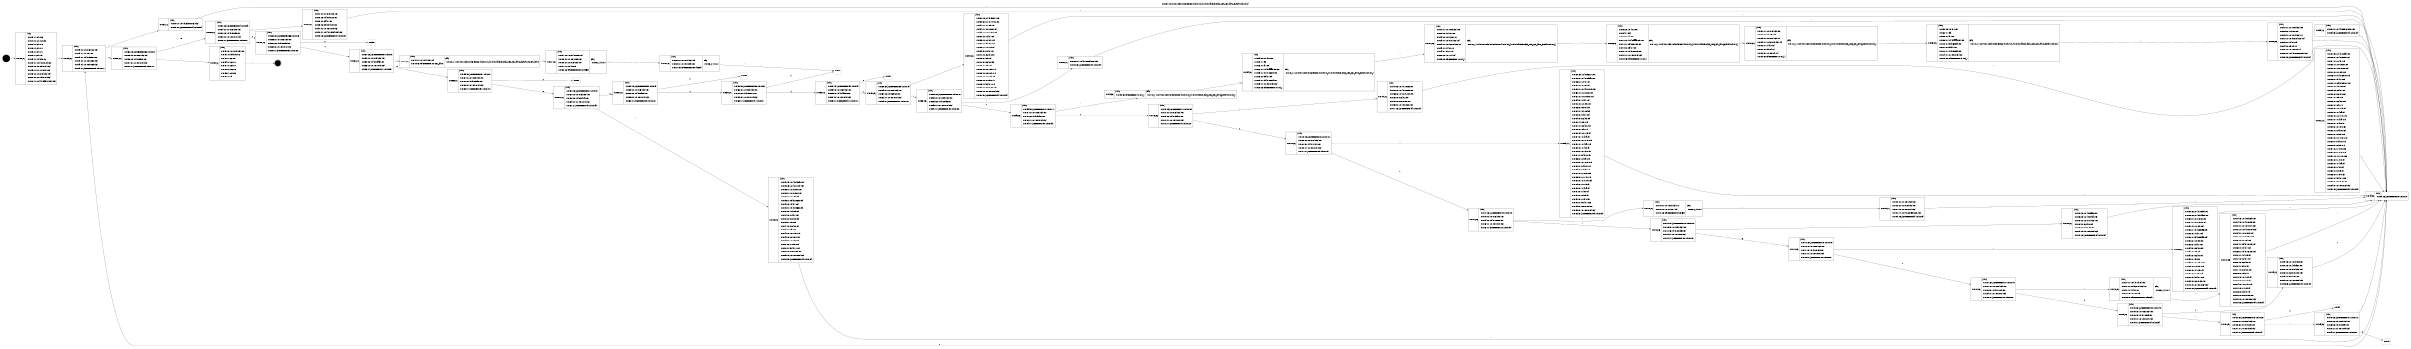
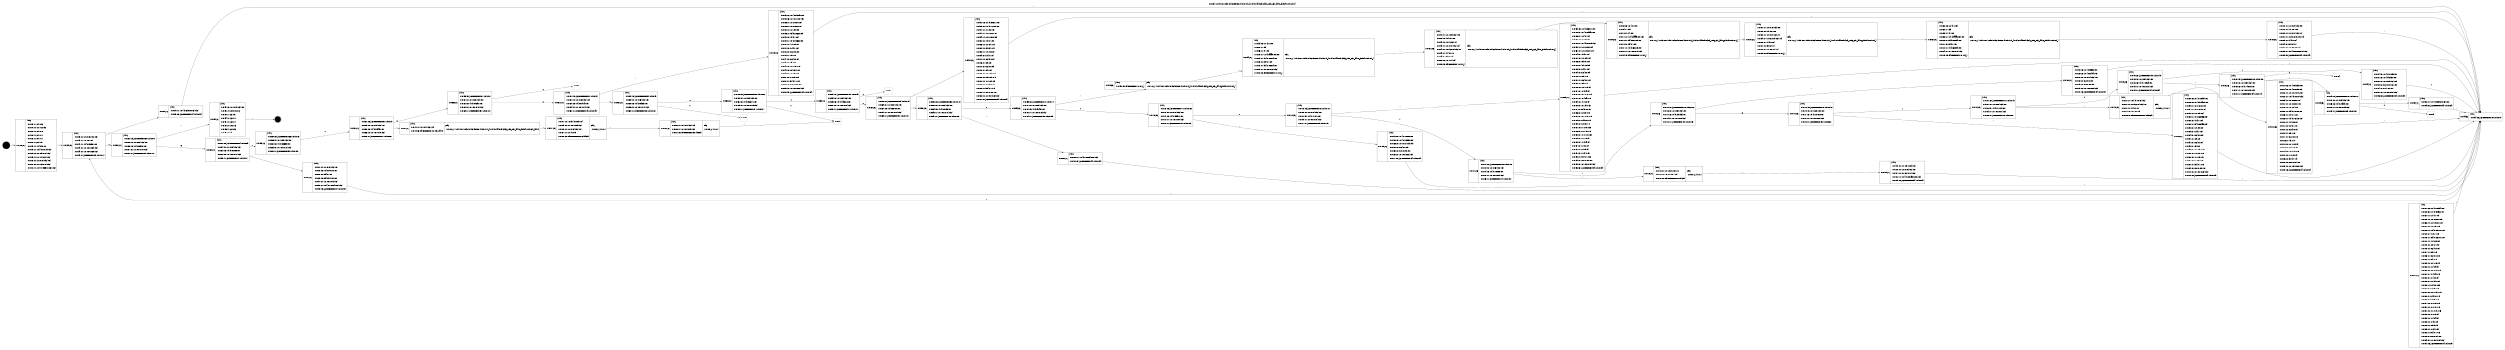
node "0x401d50": removed
edge "0x4016dd [25]" -> "0x401d6f [5]": now "0x4016dd [25]" -> "0x401cc8 [12]"
